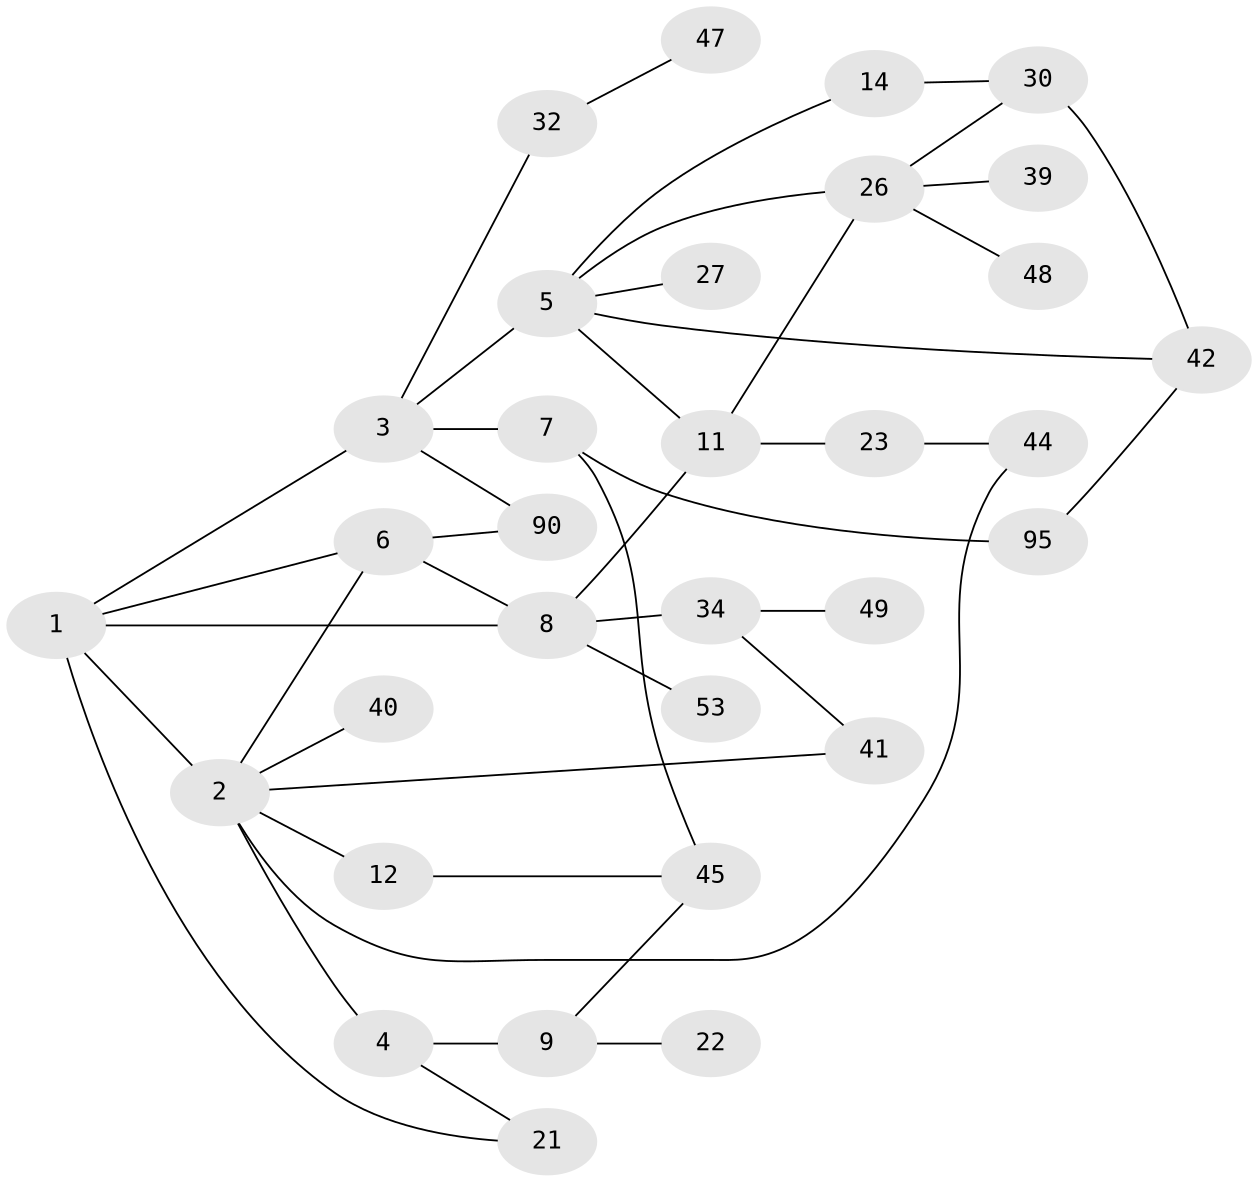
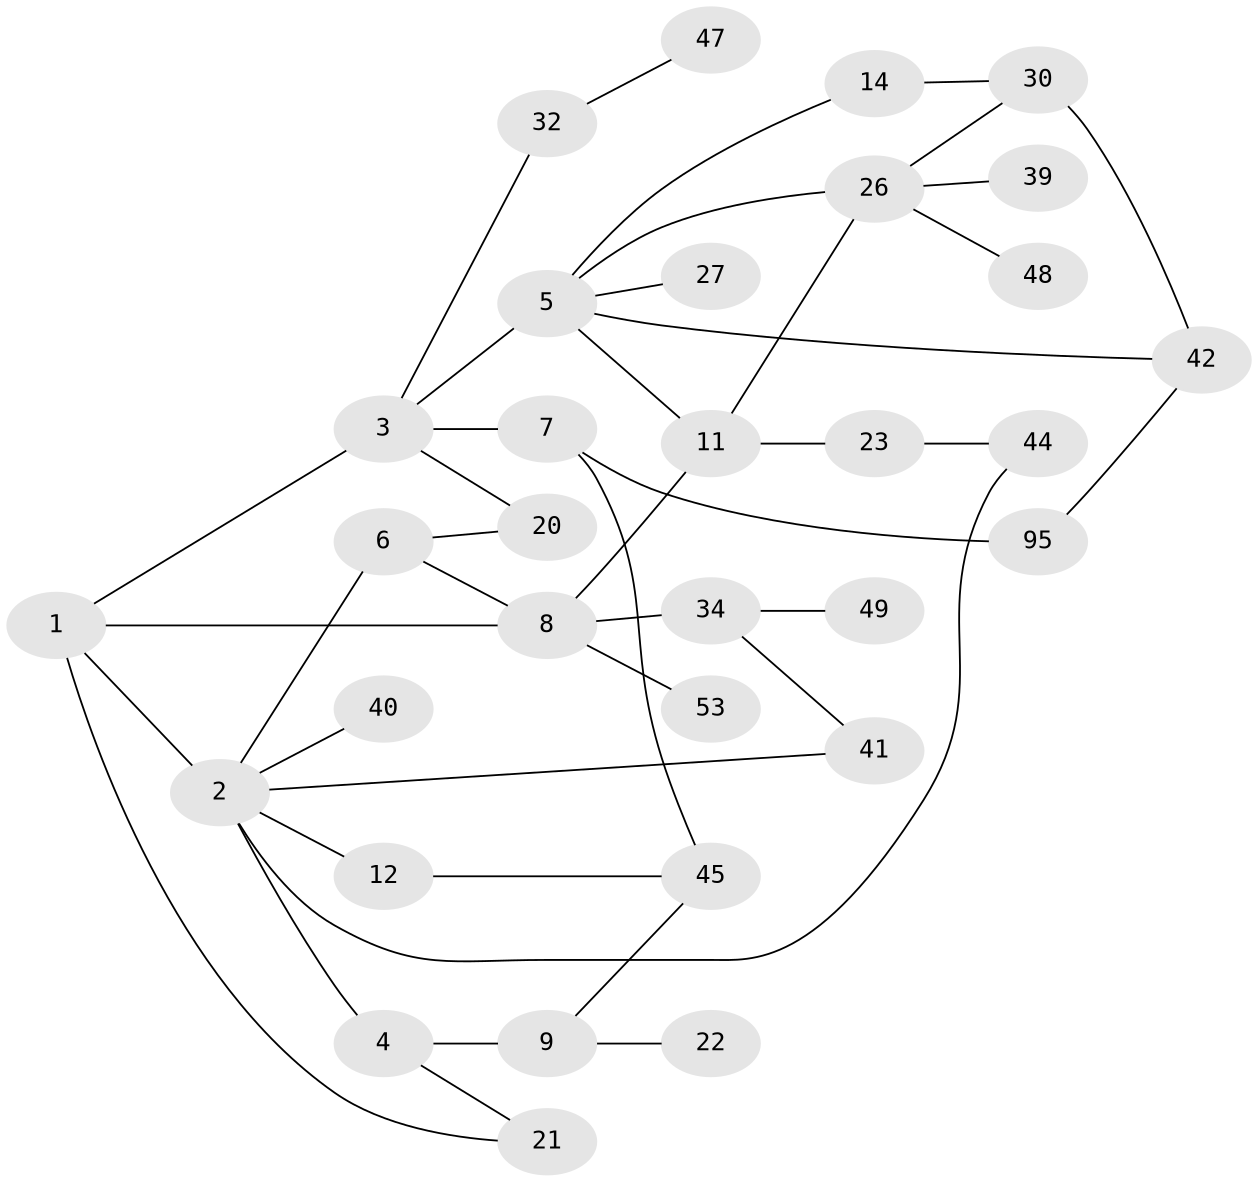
node "90": label "90" -> "20"
edge "6" -- "1": removed
